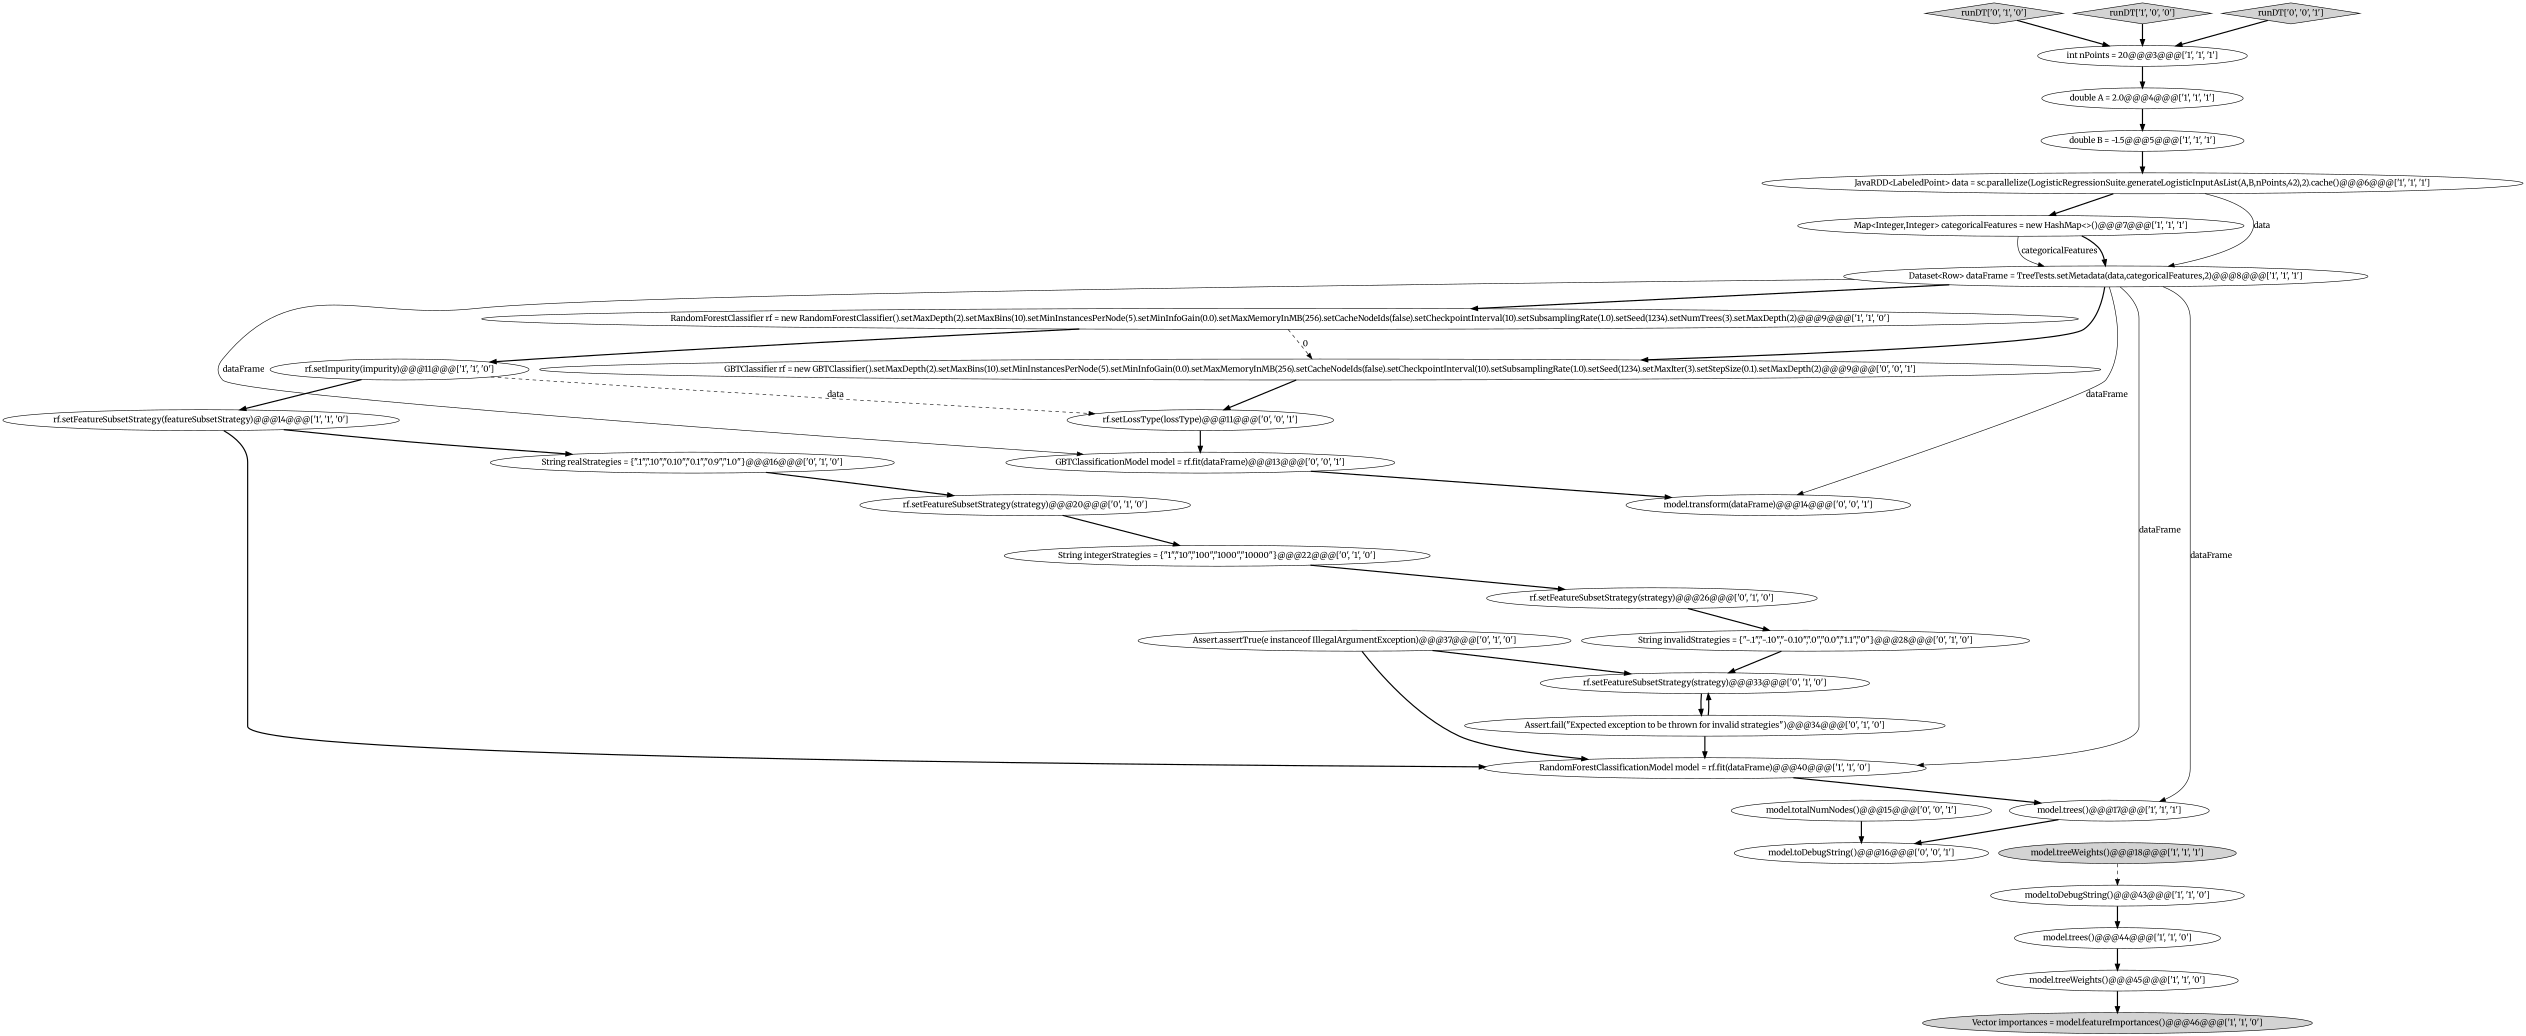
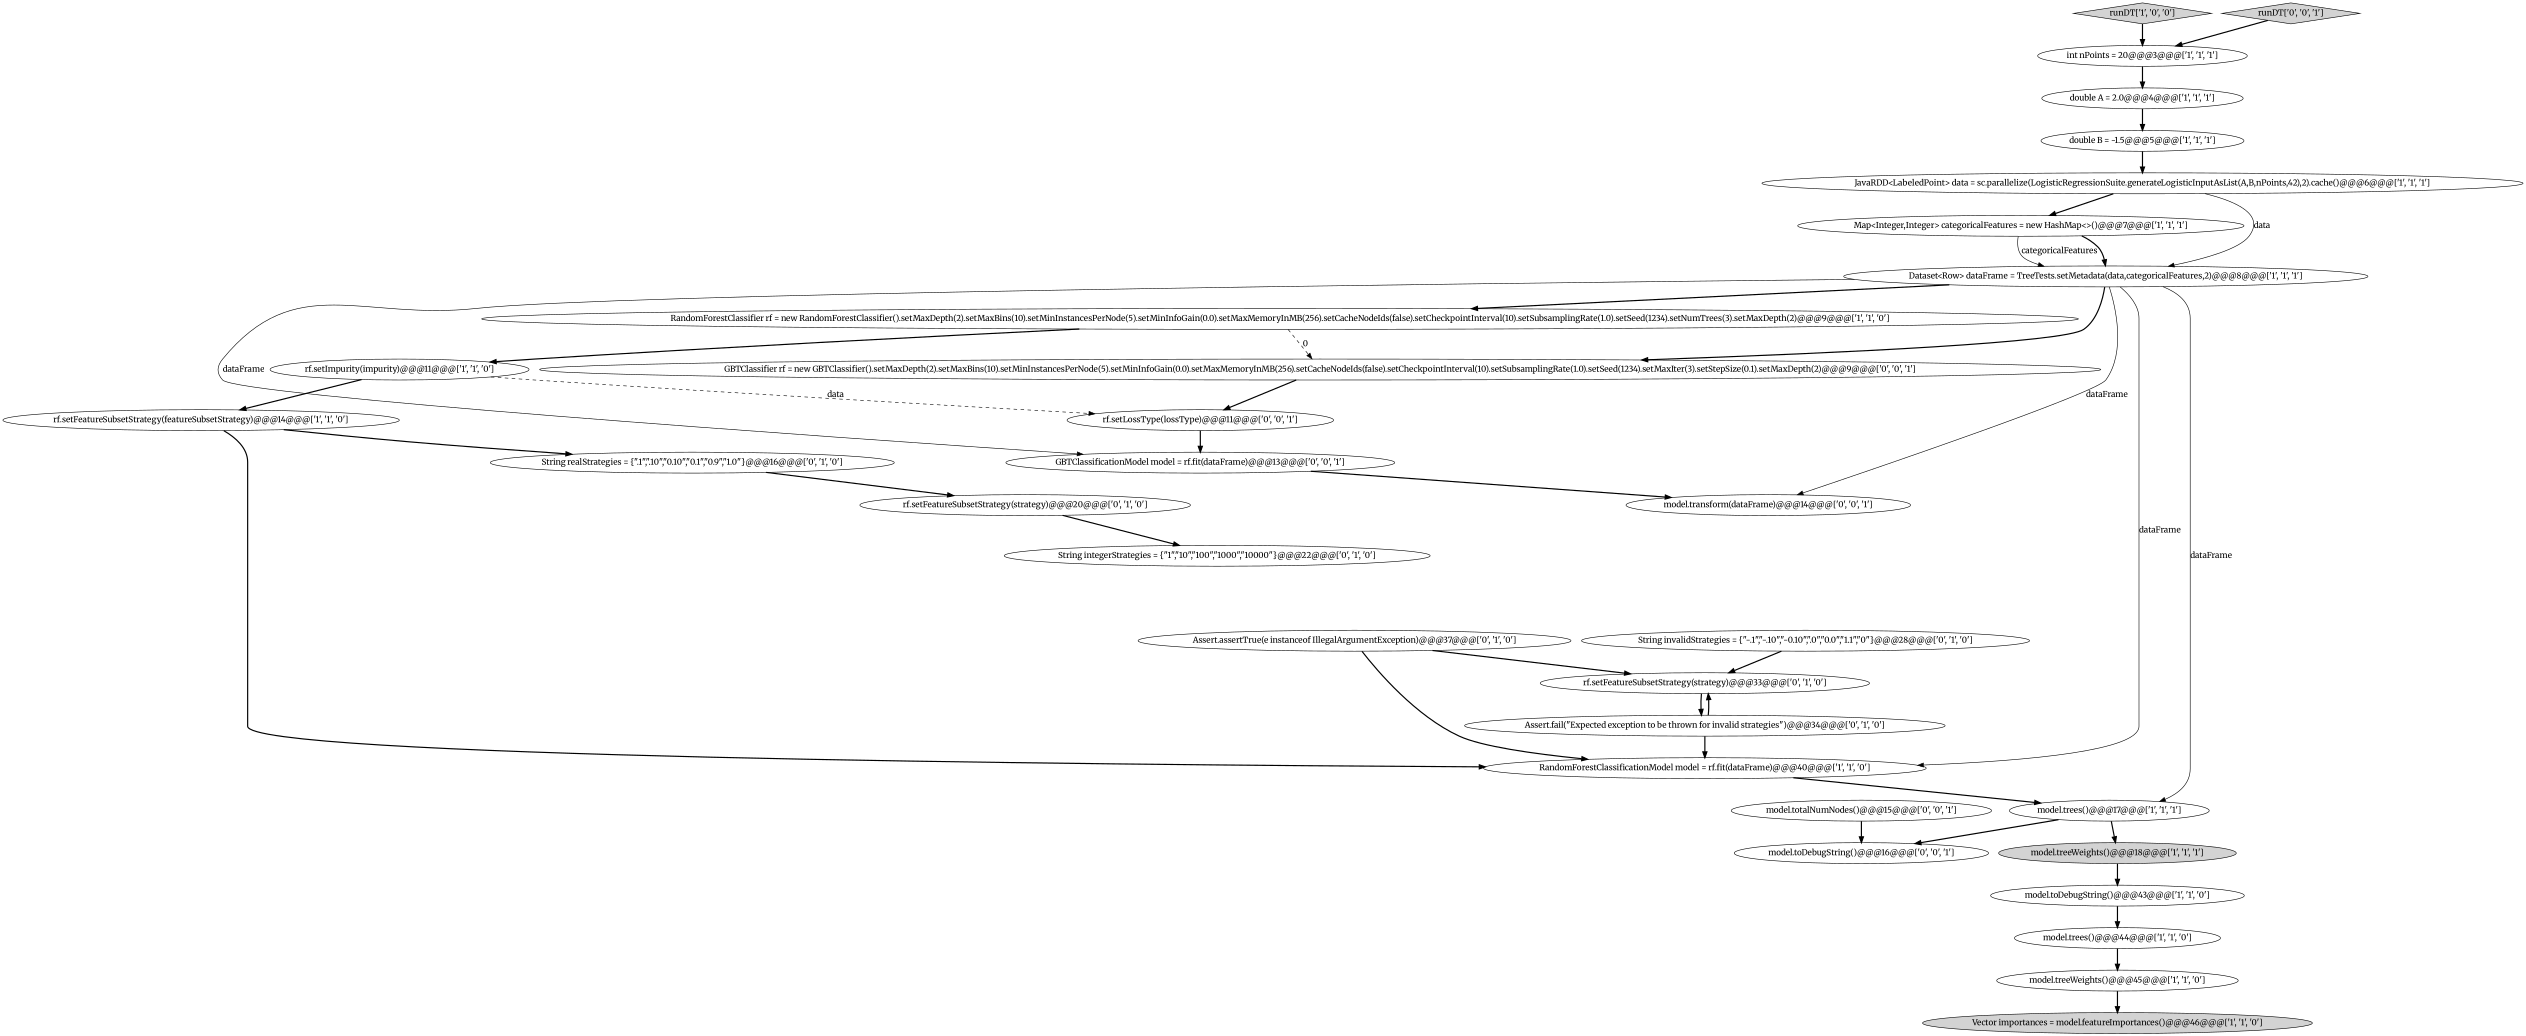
node "runDT['0', '1', '0']": removed
node "rf.setFeatureSubsetStrategy(strategy)@@@26@@@['0', '1', '0']": removed
edge "model.trees()@@@17@@@['1', '1', '1']" -> "model.treeWeights()@@@18@@@['1', '1', '1']": added
edge "model.treeWeights()@@@18@@@['1', '1', '1']" -> "model.toDebugString()@@@43@@@['1', '1', '0']": style dashed -> bold
